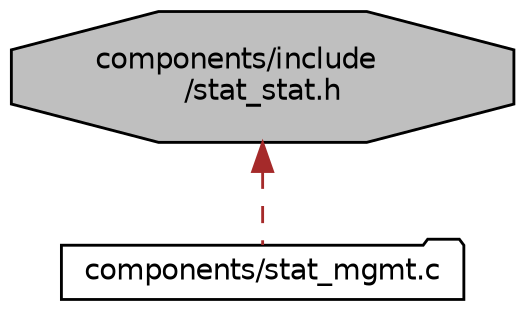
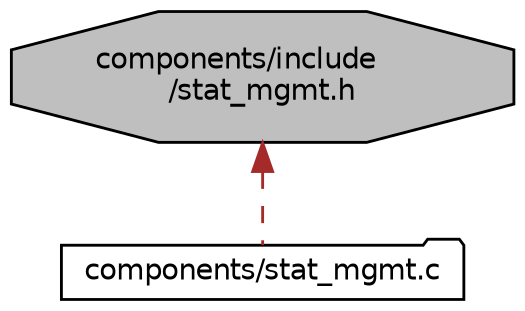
node "components/include /stat_stat.h": label "components/include /stat_stat.h" -> "components/include /stat_mgmt.h"
